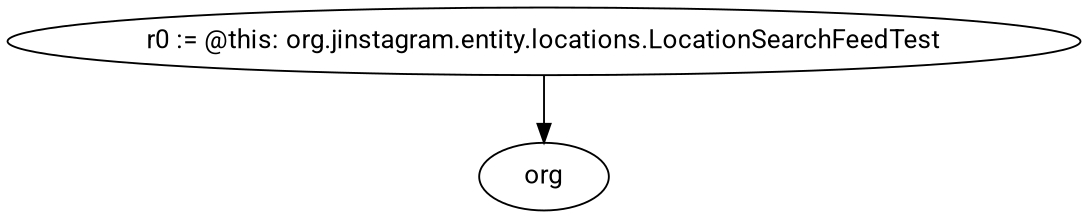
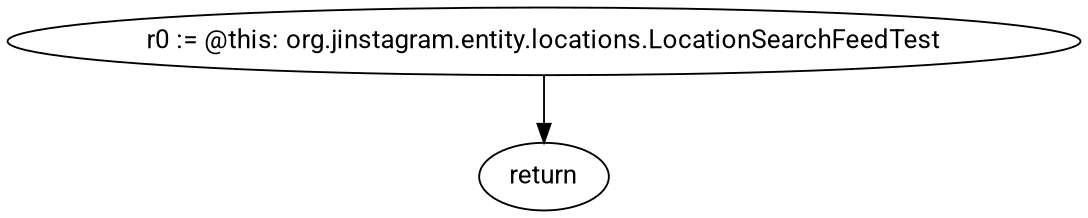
node "org": label "org" -> "return"
